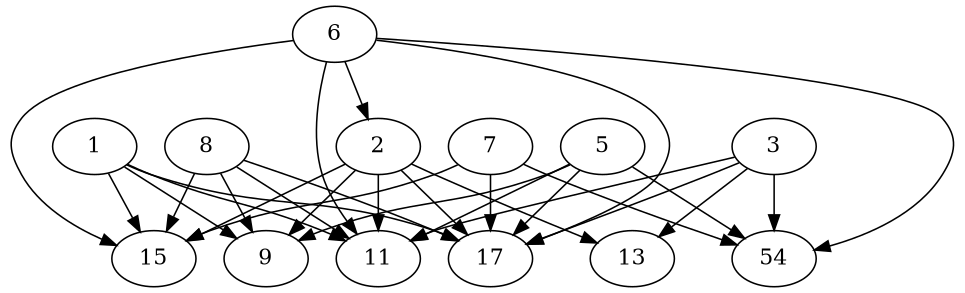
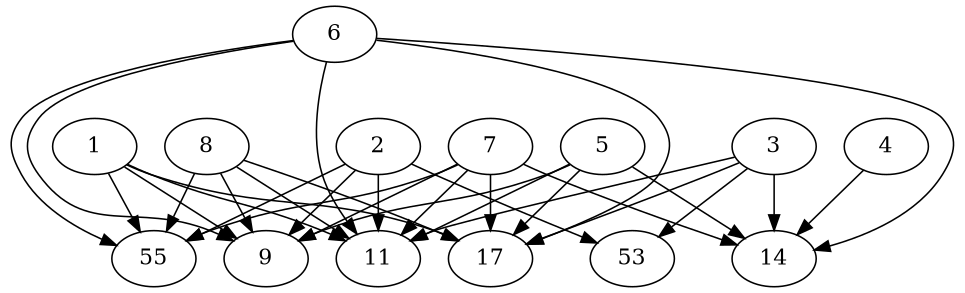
edge "6" -> "2": now "6" -> "9"
node "4": added
edge "2" -> "17": removed
edge "7" -> "11": added
edge "7" -> "9": added
node "15": label "15" -> "55"
node "13": label "13" -> "53"
node "54": label "54" -> "14"
